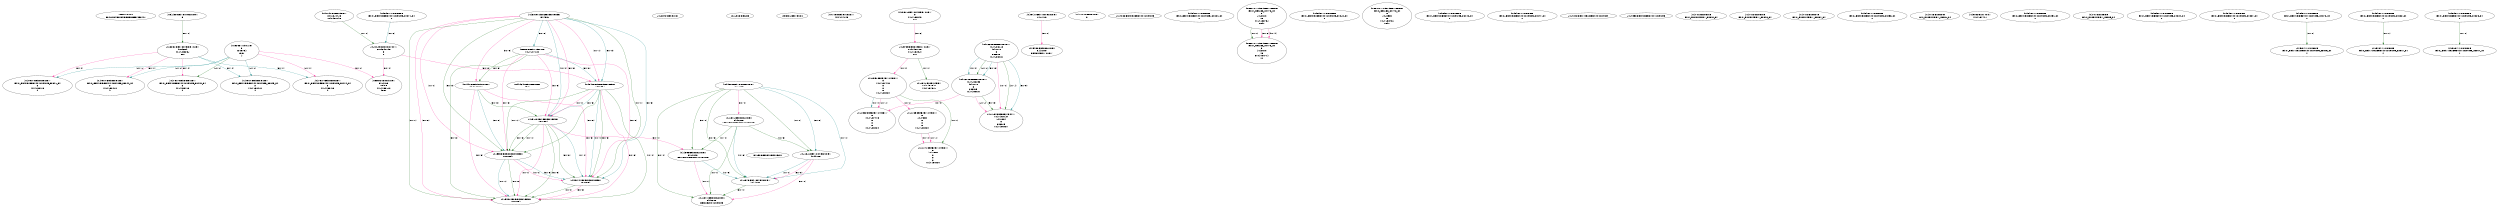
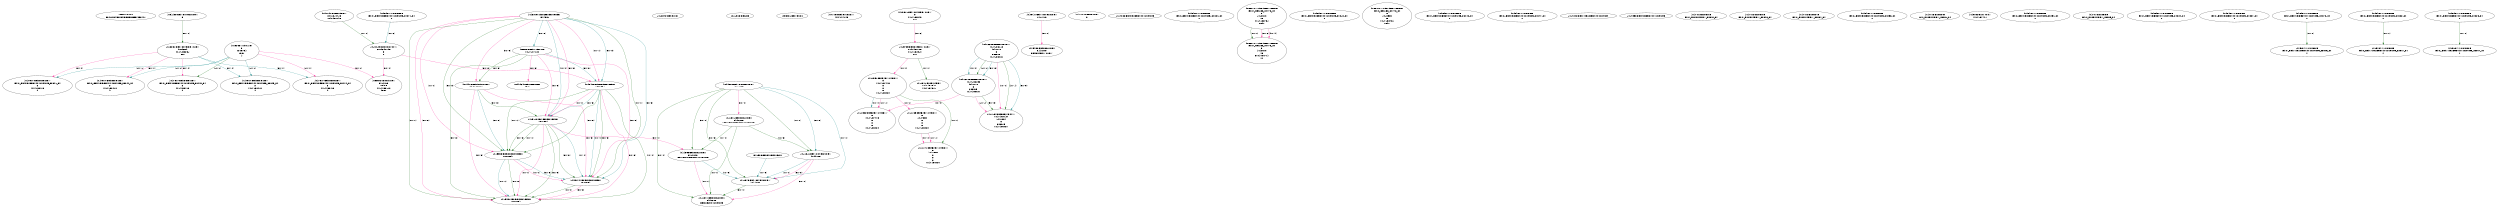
edge "4250188.GetSystemInfo 2147417660" -> "4245580.EnterCriticalSection 6917004": now "4250188.GetSystemInfo 2147417660" -> "6844434.SetThreadLocale 1024"
edge "4244024.GetProcAddress 9441320 SetThreadPreferredUILanguages" -> "4244070.GetModuleHandleW 4244120": now "6844580.GetCurrentThreadId" -> "4244070.GetModuleHandleW 4244120"
